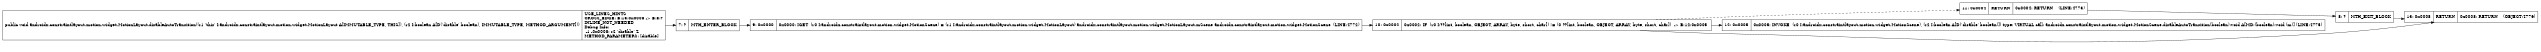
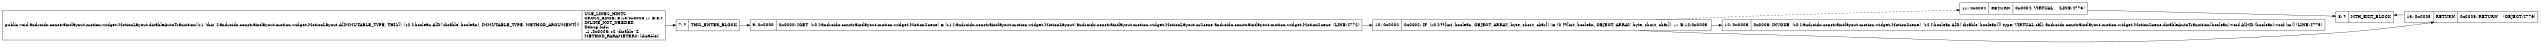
node "11: 0x0004": text "0x0004: RETURN    (LINE:4773)" -> "0x0004: VIRTUAL    (LINE:4773)"
edge "8: ?" -> "13: 0x0008": reversed
node "7: ?": text "MTH_ENTER_BLOCK" -> "THIS_ENTER_BLOCK"
